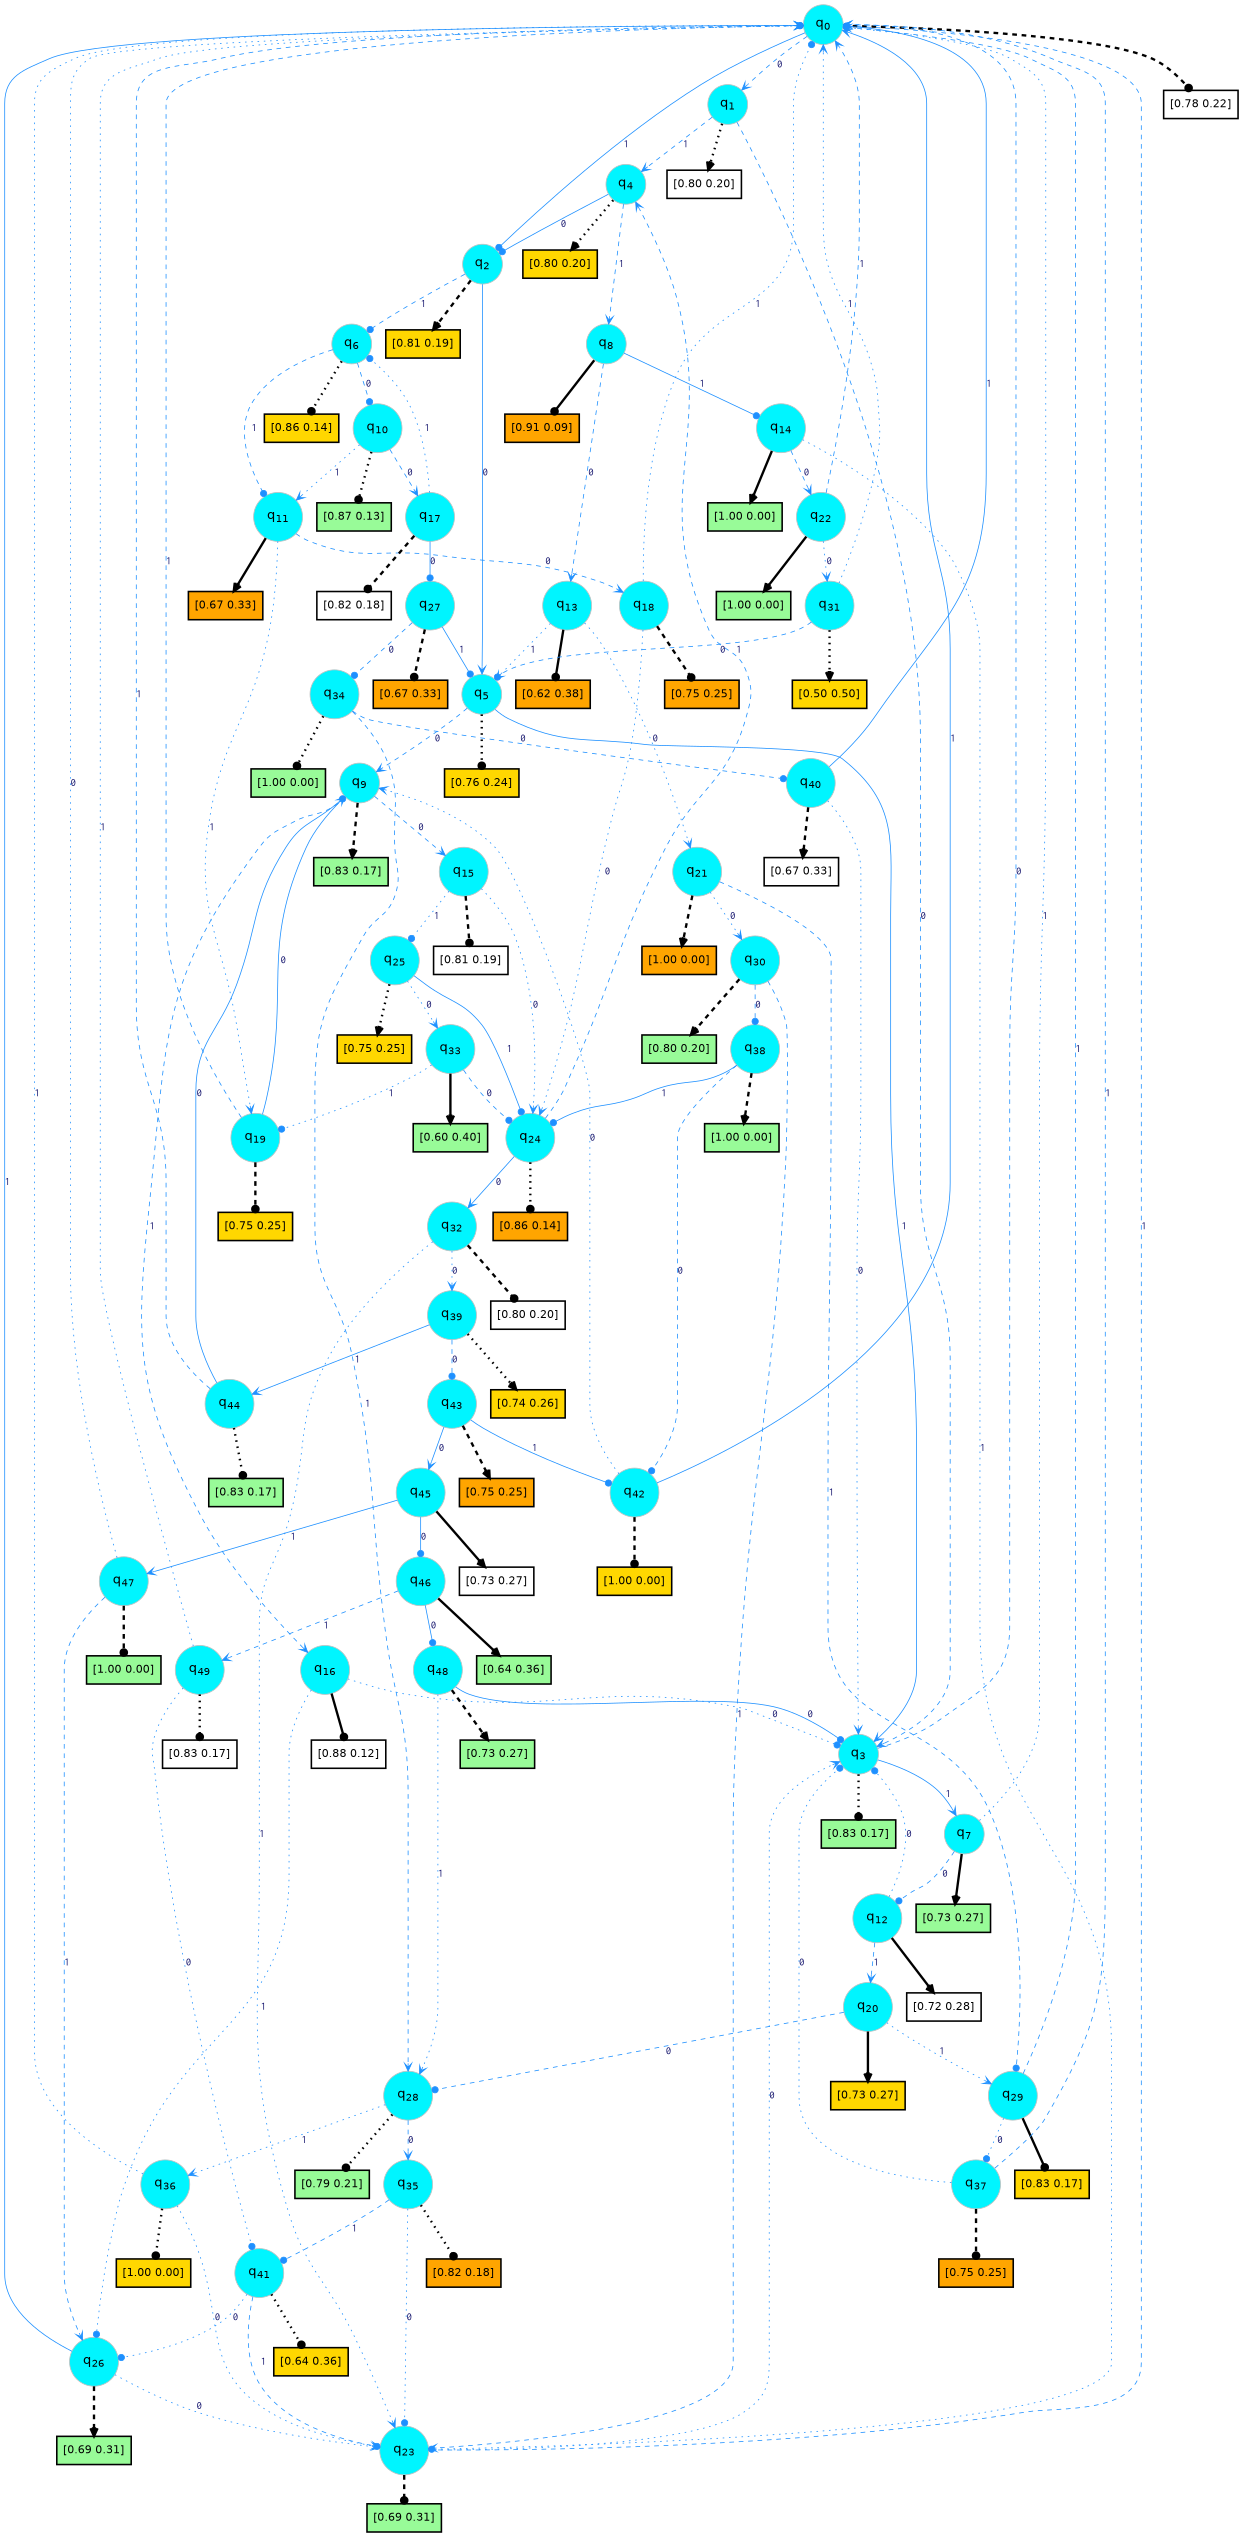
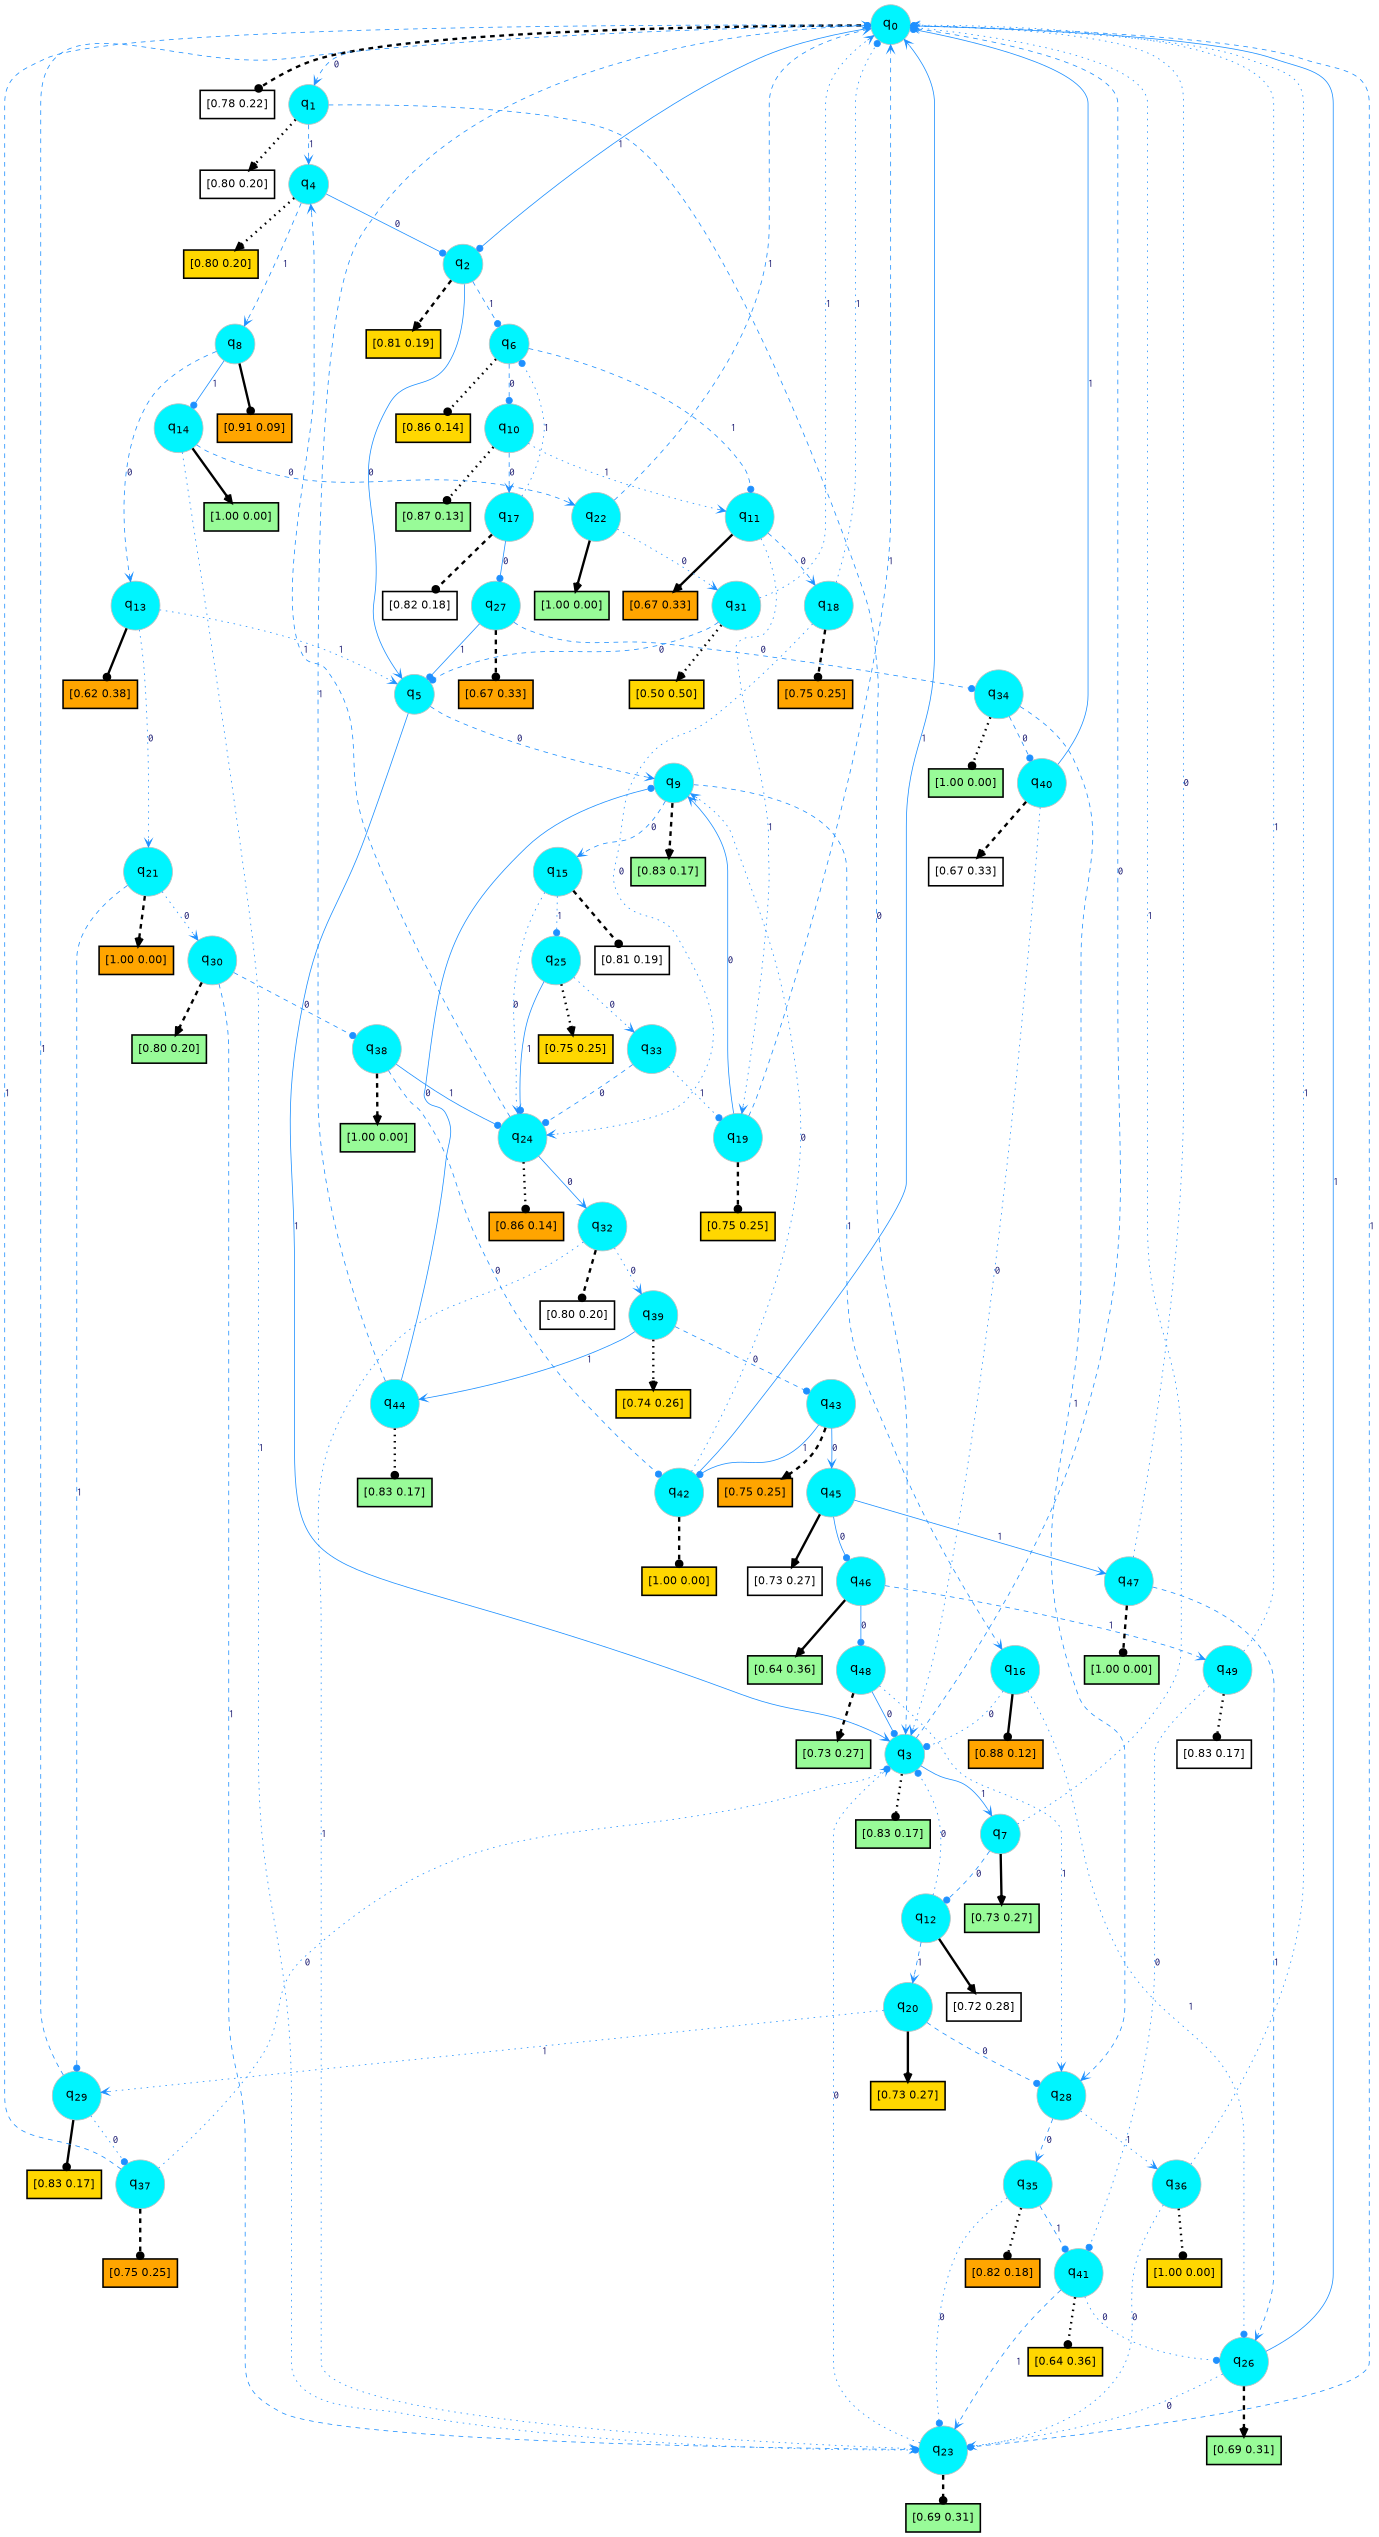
node "[0.76 0.24]": removed
node "[0.60 0.40]": removed
node "[0.88 0.12]": fillcolor white -> orange
node "[0.79 0.21]": removed
